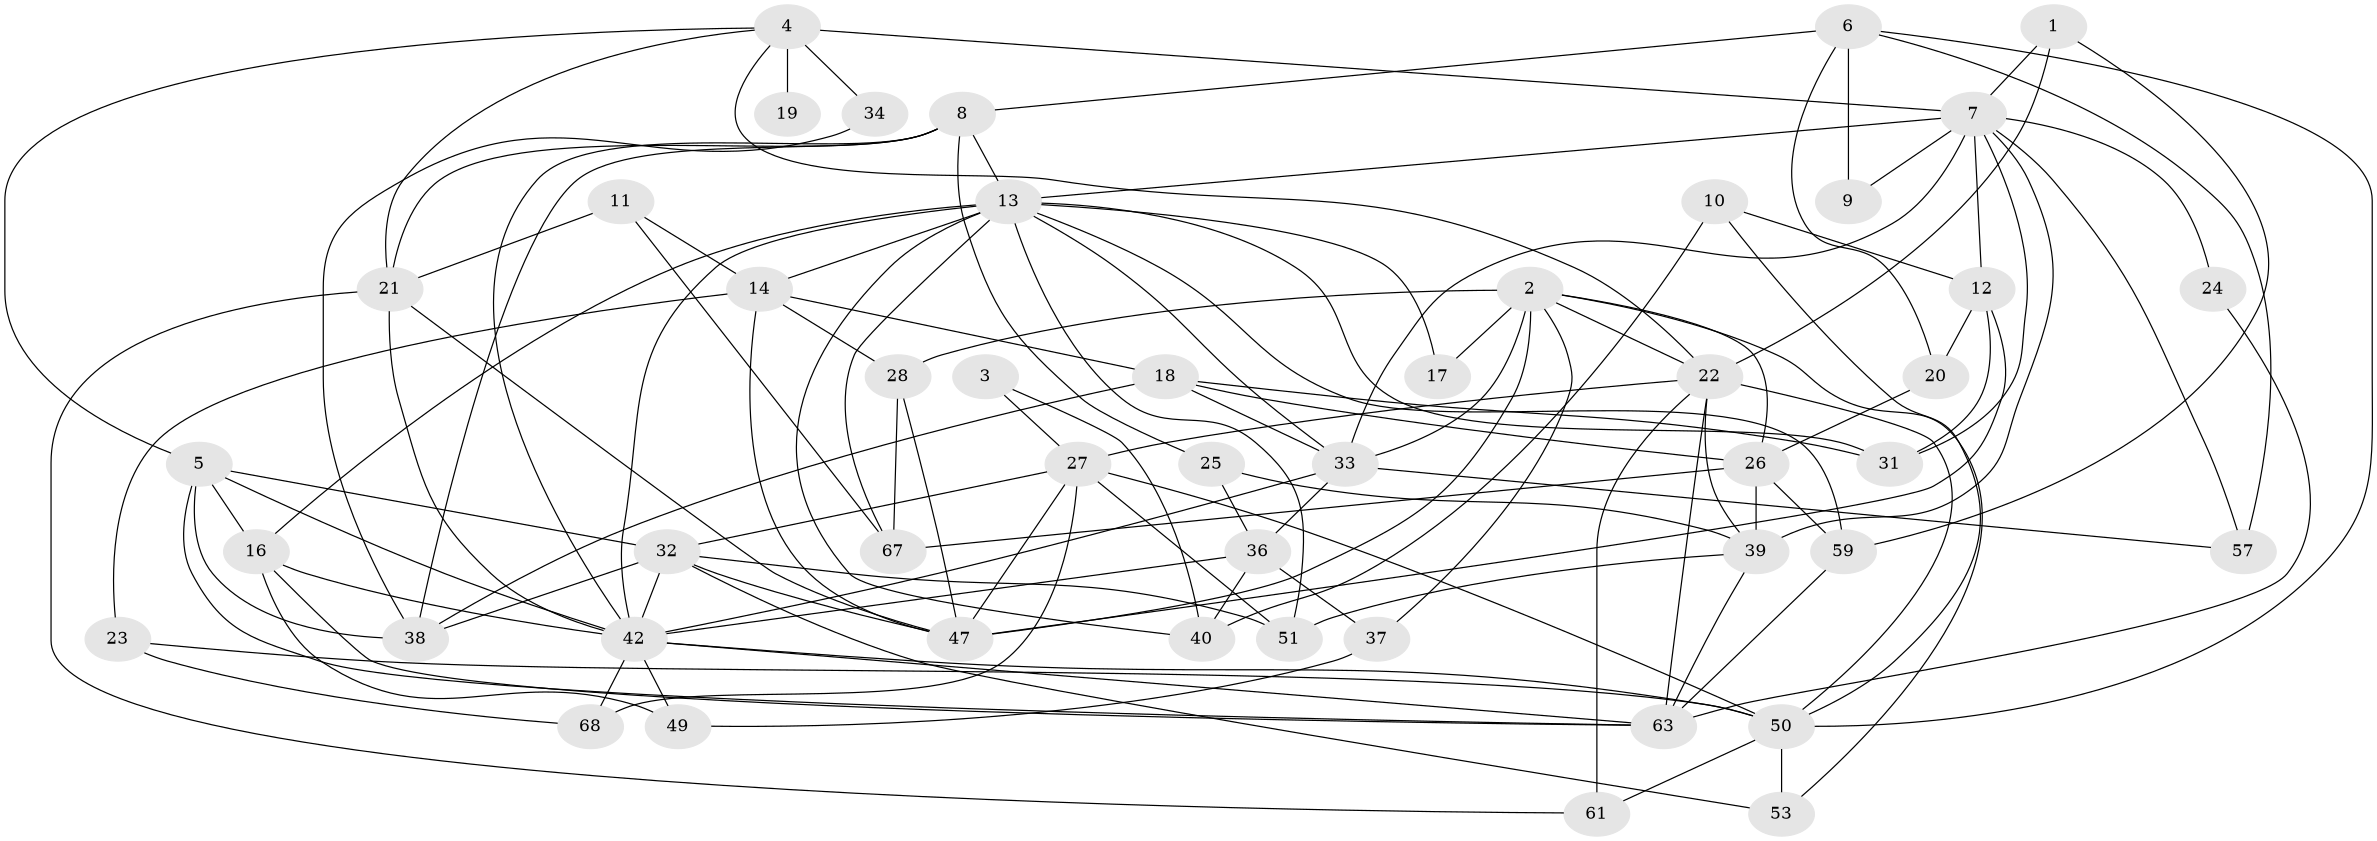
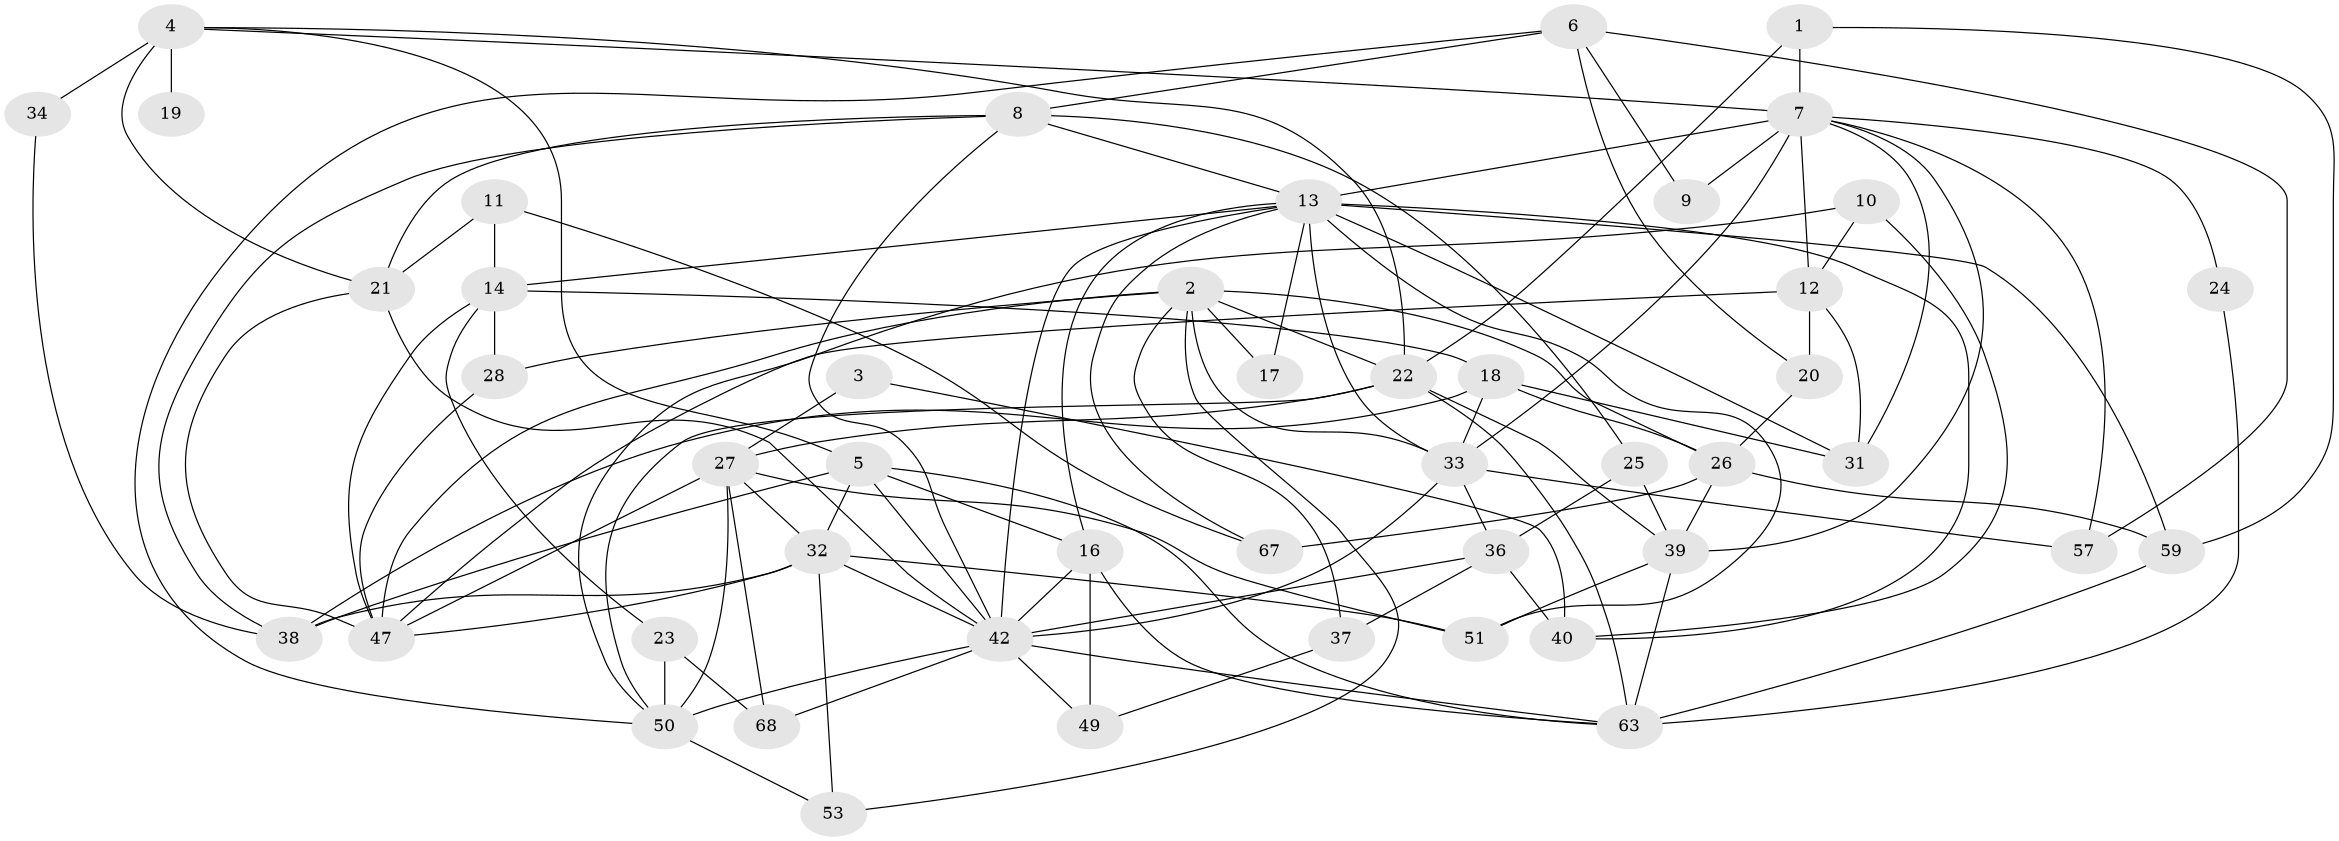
edge "28" -- "67": removed
node "61": removed
